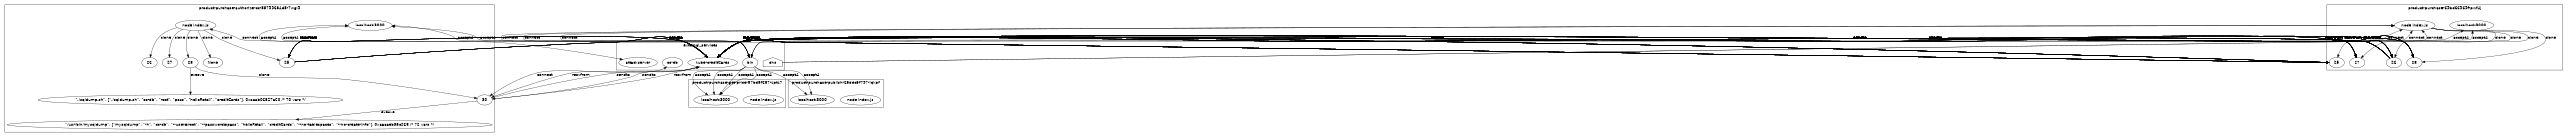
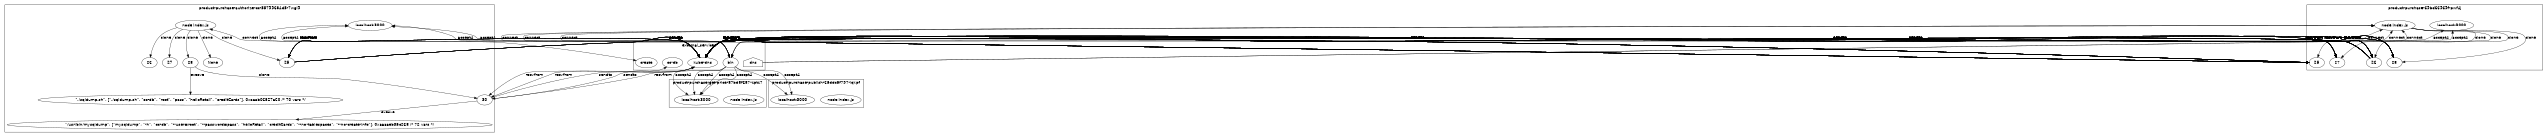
node "attackserver": label "attackserver" -> "create"
node "kube-creditCards": label "kube-creditCards" -> "kube-dns"
edge "cc-db" -- "30": label "connect" -> "recvfrom"
